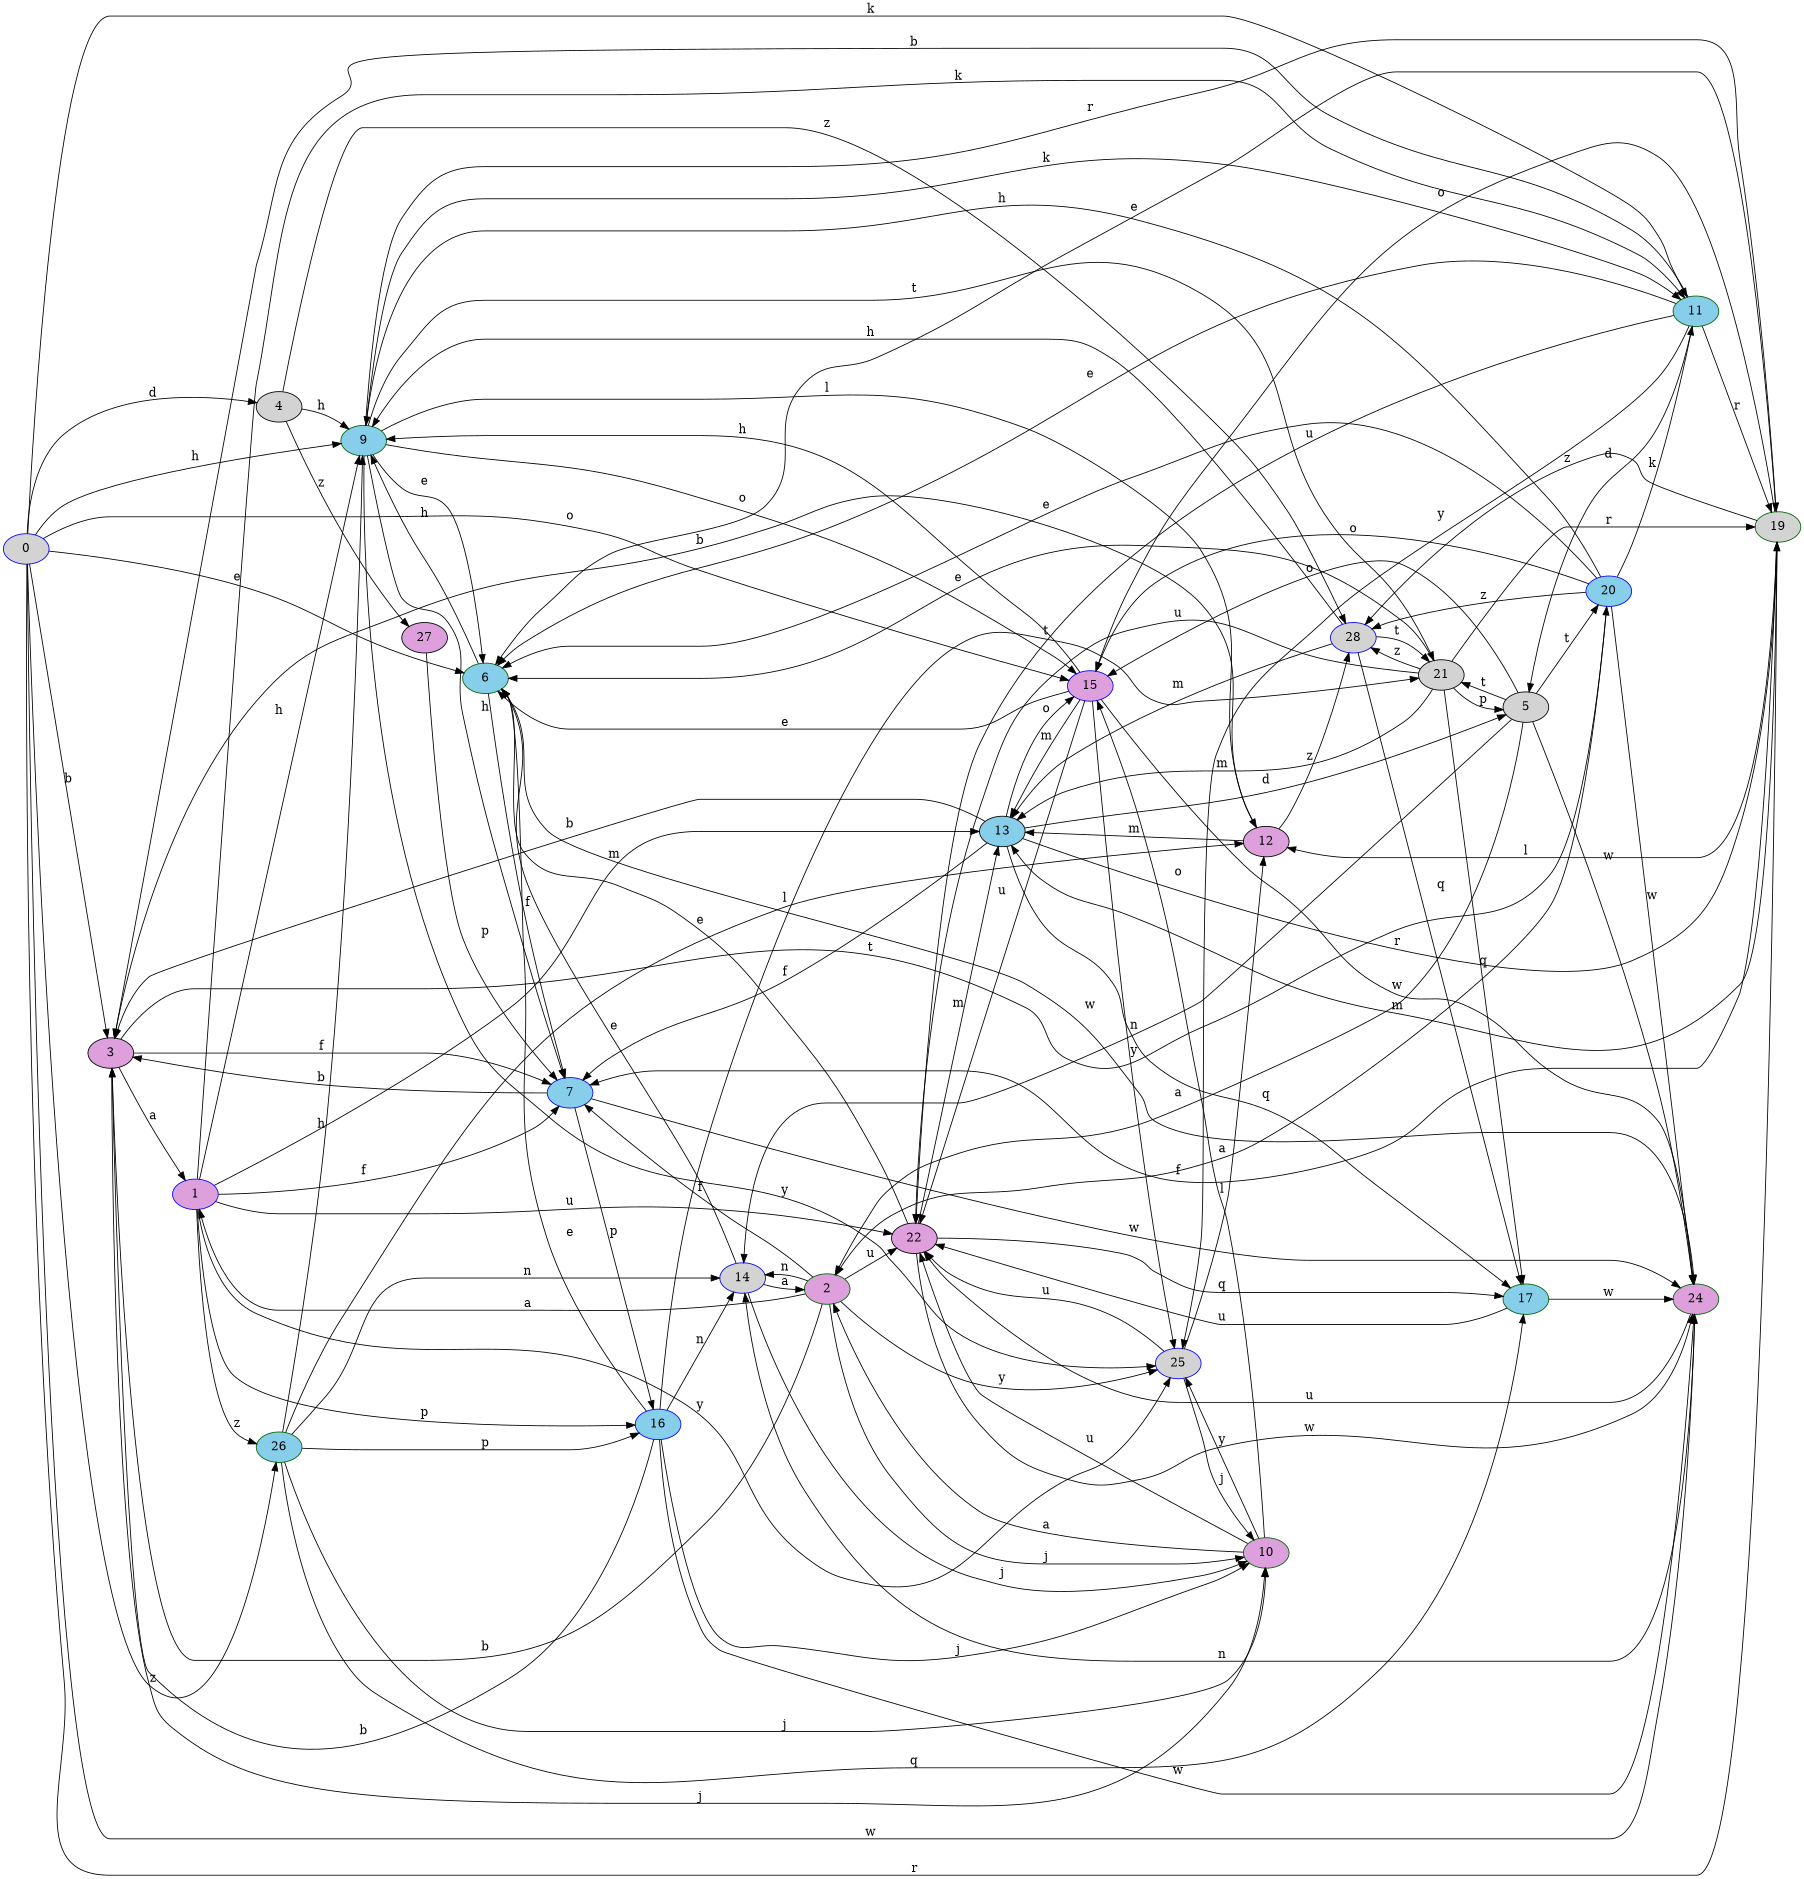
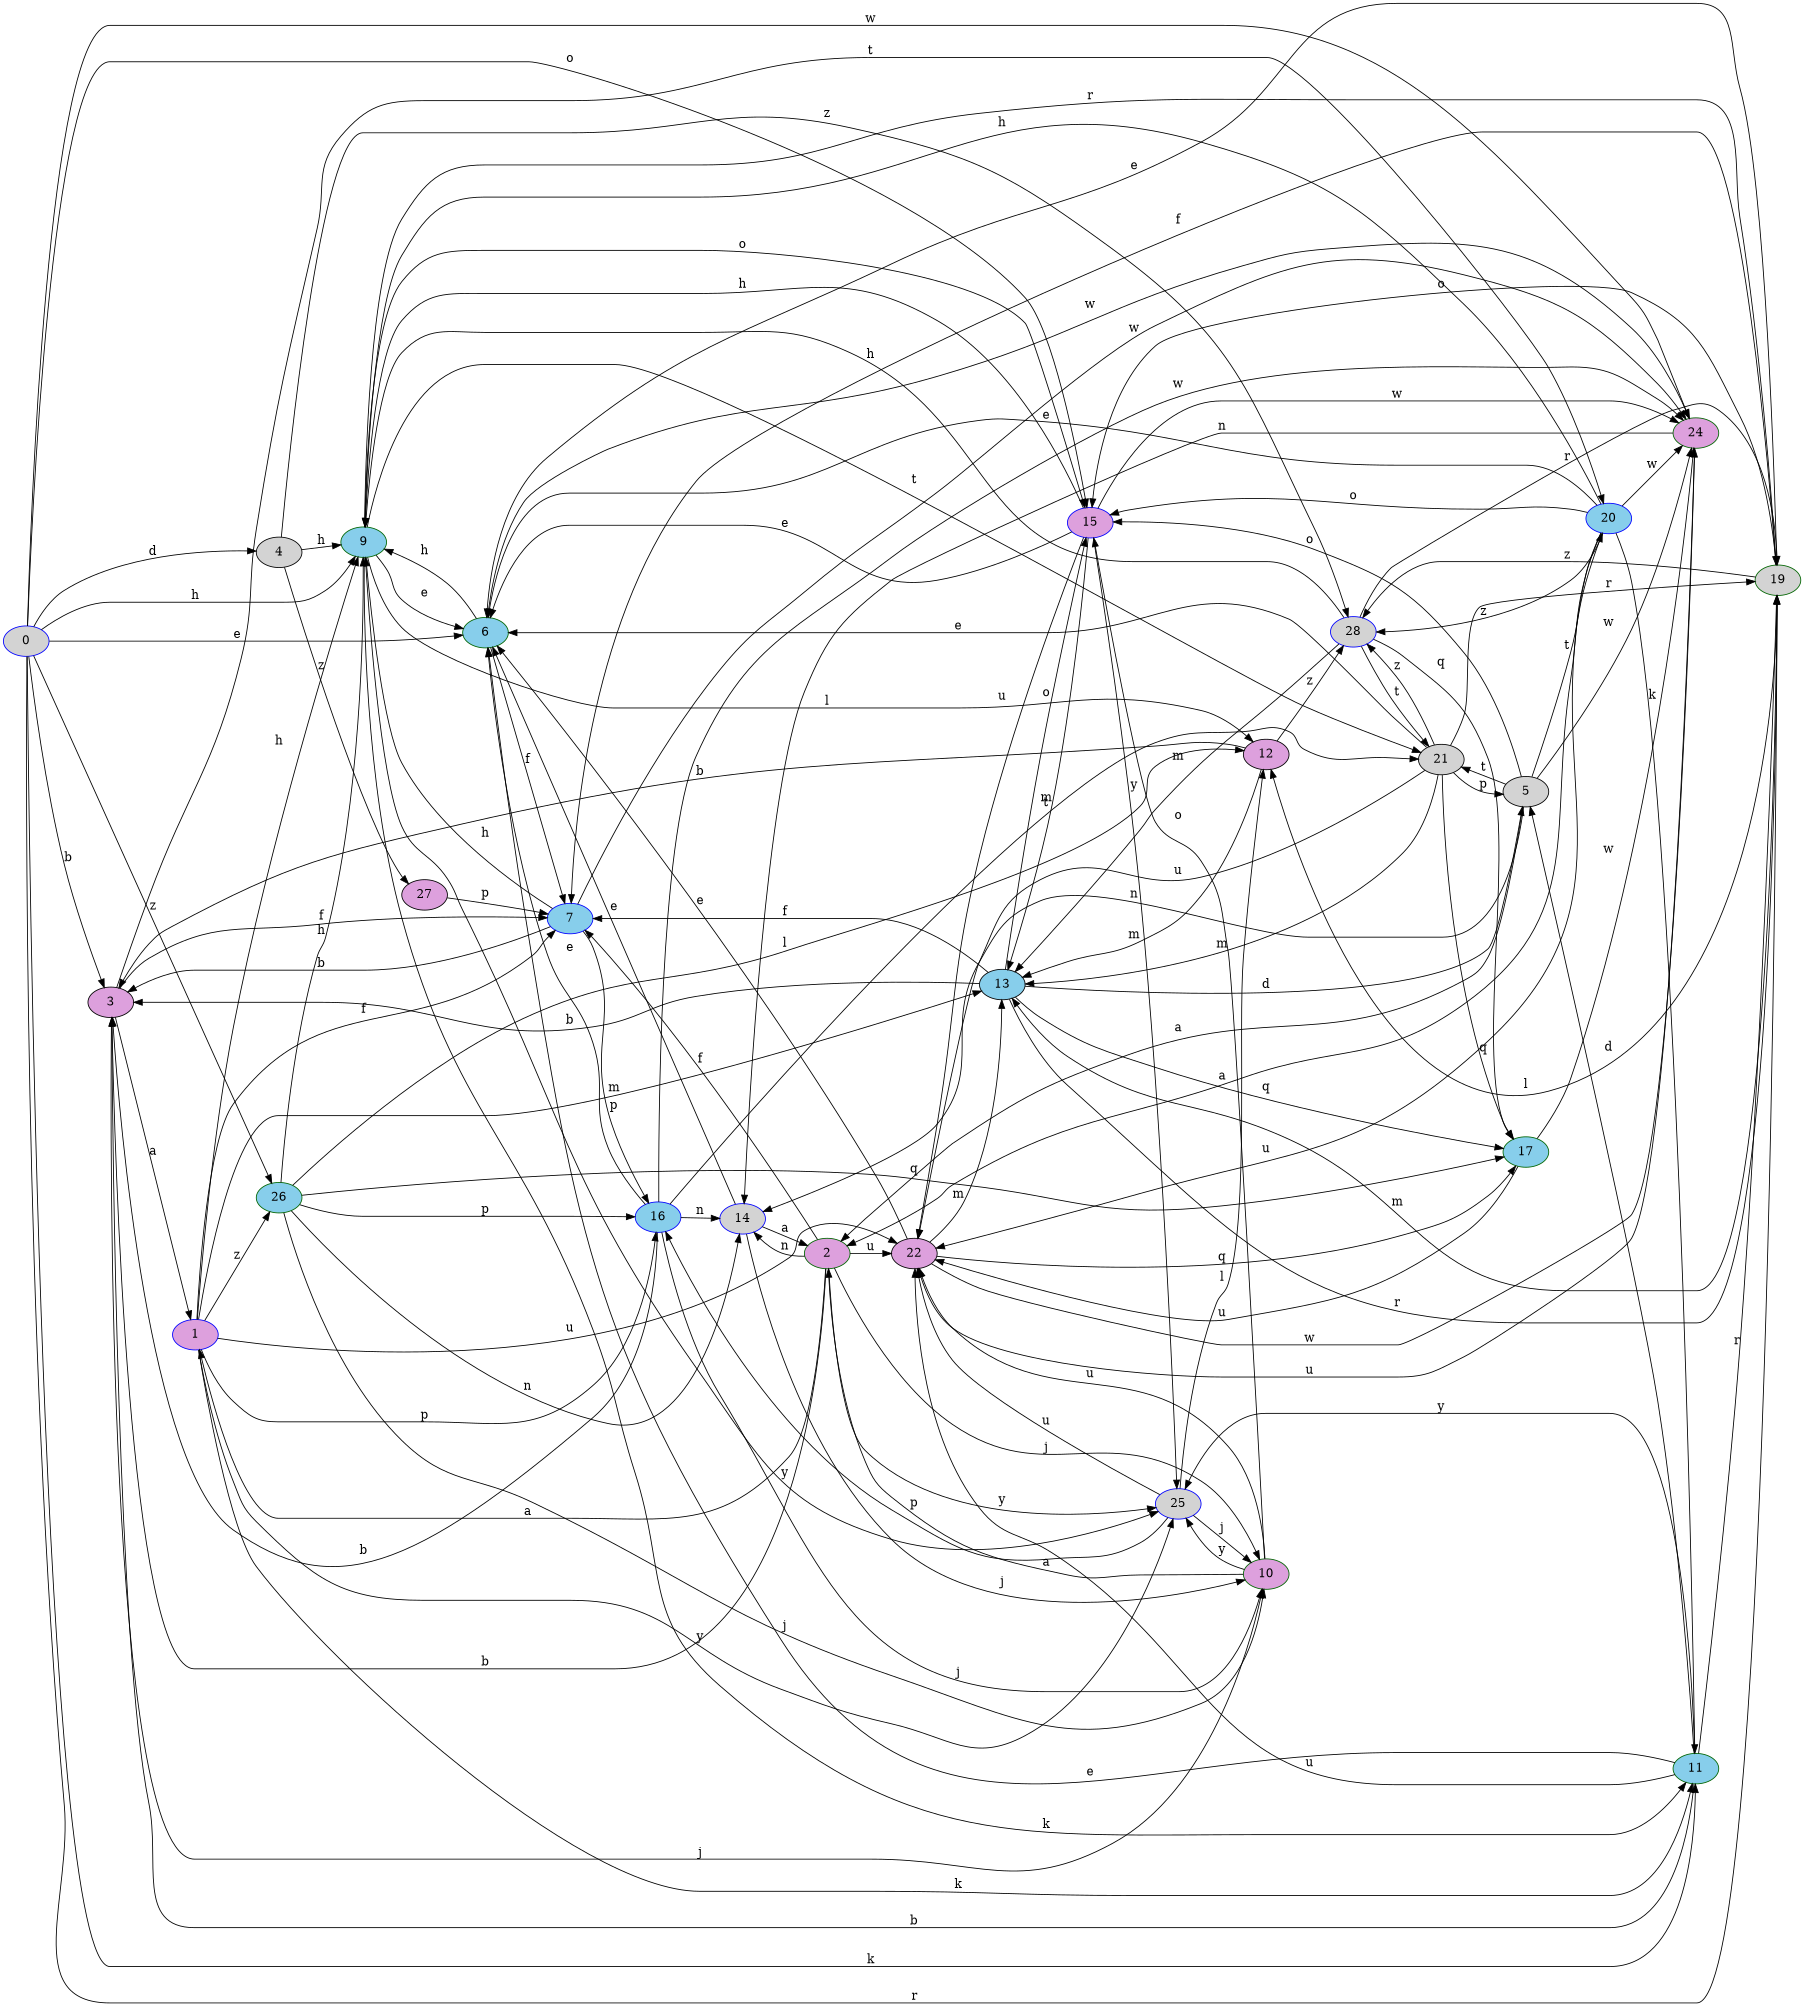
edge "28" -> "19": added, label "r"
edge "9" -> "7": reversed
edge "20" -> "22": added, label "u"
edge "25" -> "16": added, label "p"
